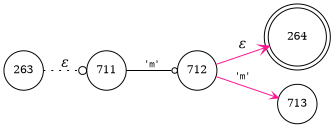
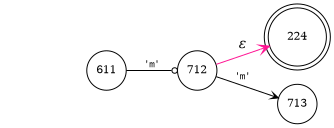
node "264": label "264" -> "224"
node "263": removed
node "711": label "711" -> "611"
edge "712" -> "713": color deeppink -> black
